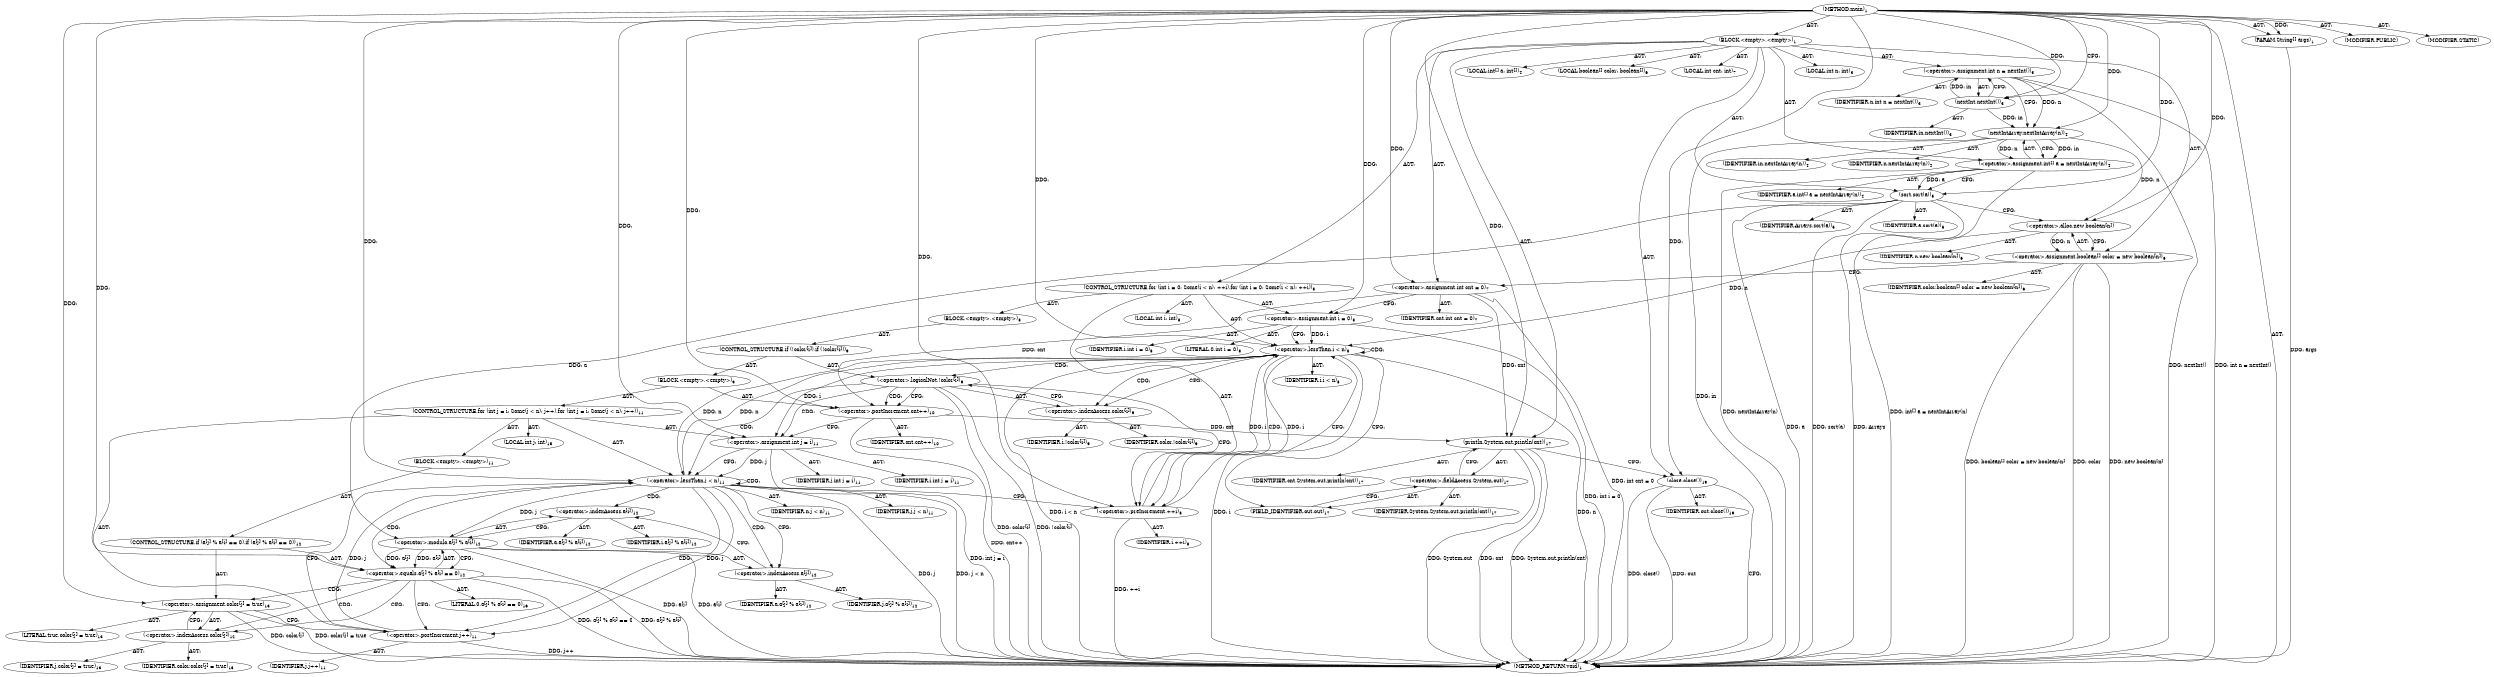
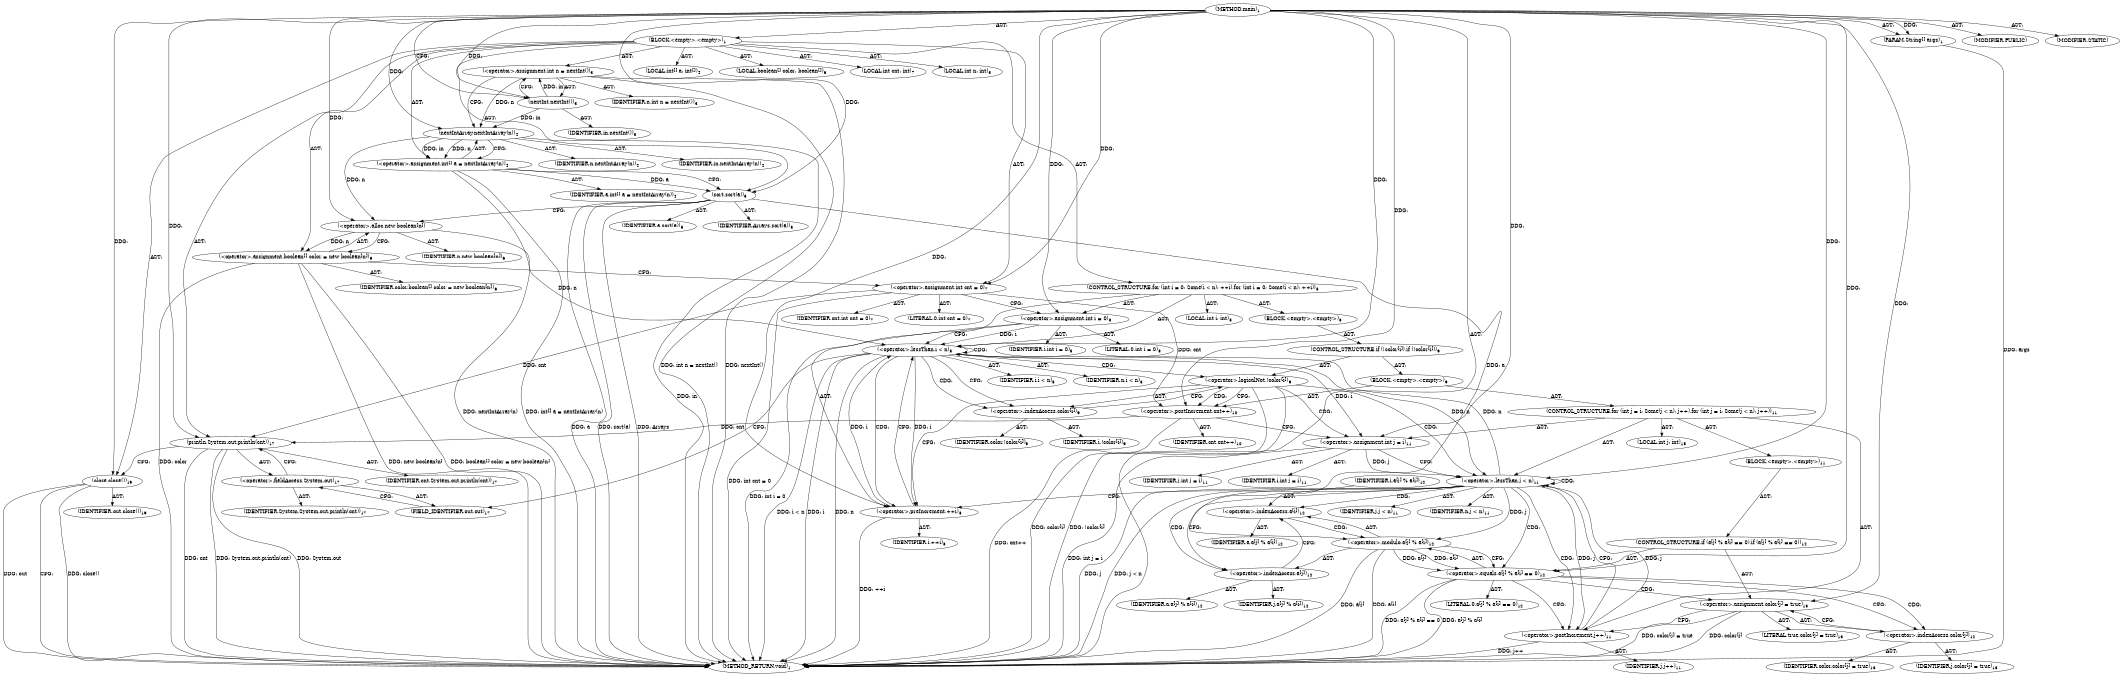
node "(LITERAL,0,int cnt = 0)": added
node "(IDENTIFIER,n,i < n)": added
edge "(<operator>.indexAccess,a[i])" -> "(IDENTIFIER,i,a[j] % a[i])": reversed
edge "(<operator>.indexAccess,a[i])" -> "(<operator>.modulo,a[j] % a[i])": label "CFG: " -> "CDG: "
node "(LITERAL,0,a[j] % a[i] == 0)": text "16" -> "12"
